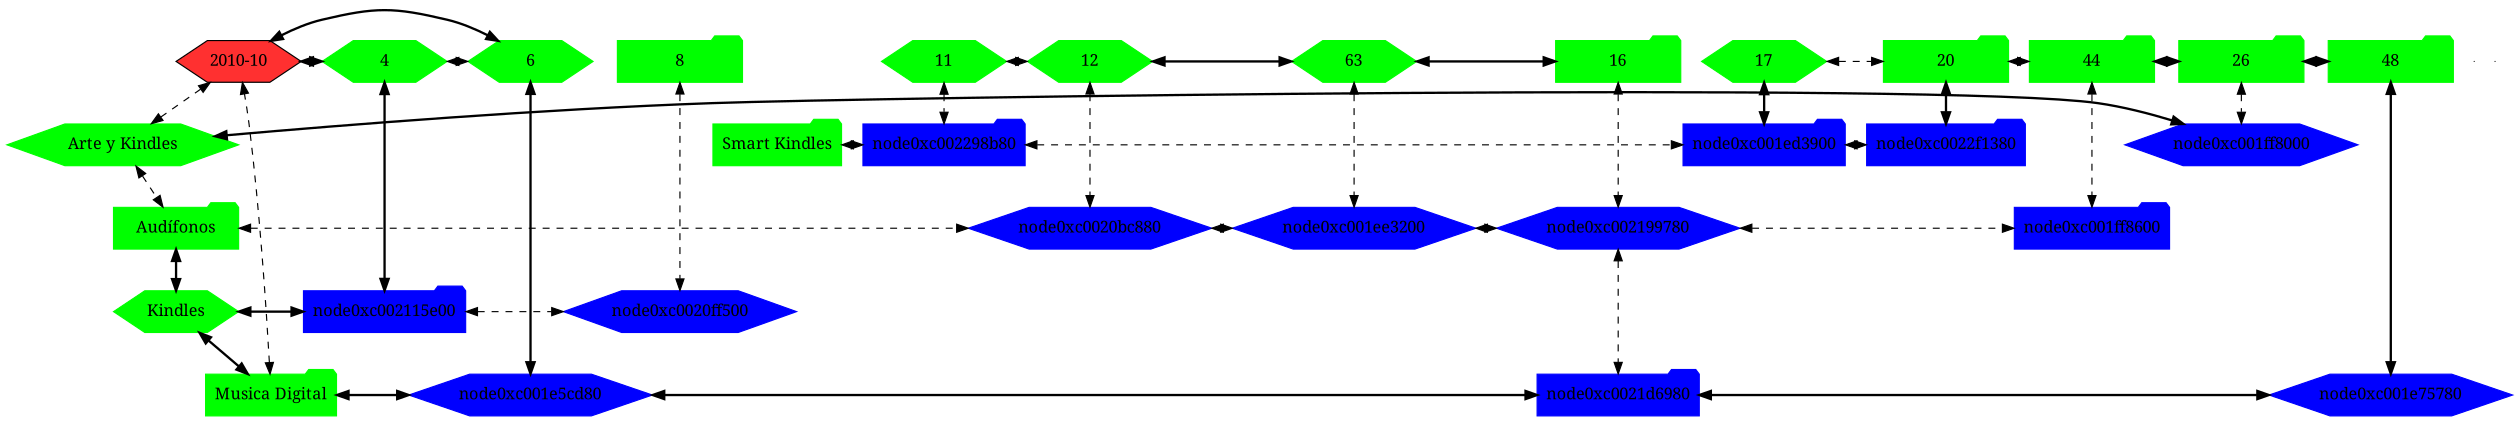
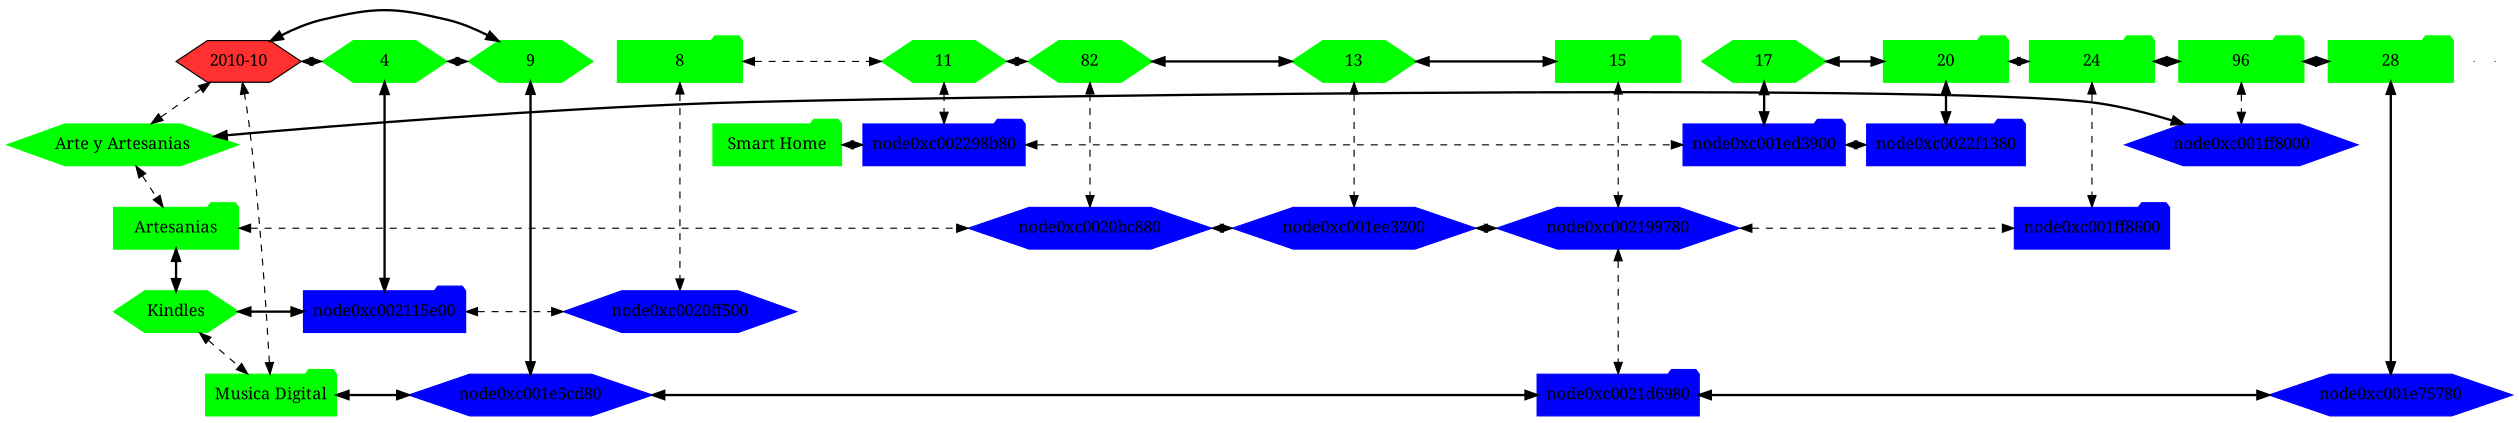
edge "2010-10" -- "4": style bold -> dashed
node "6": label "6" -> "9"
edge "8" -- "11": added
node "12": label "12" -> "82"
node "63": label "63" -> "13"
node "16": label "16" -> "15"
edge "17" -- "20": style dashed -> bold
node "44": label "44" -> "24"
node "26": label "26" -> "96"
node "48": label "48" -> "28"
node "Arte y Kindles": label "Arte y Kindles" -> "Arte y Artesanias"
node "Smart Kindles": label "Smart Kindles" -> "Smart Home"
node "Audífonos": label "Audífonos" -> "Artesanias"
edge "Kindles" -- "Musica Digital": style bold -> dashed
